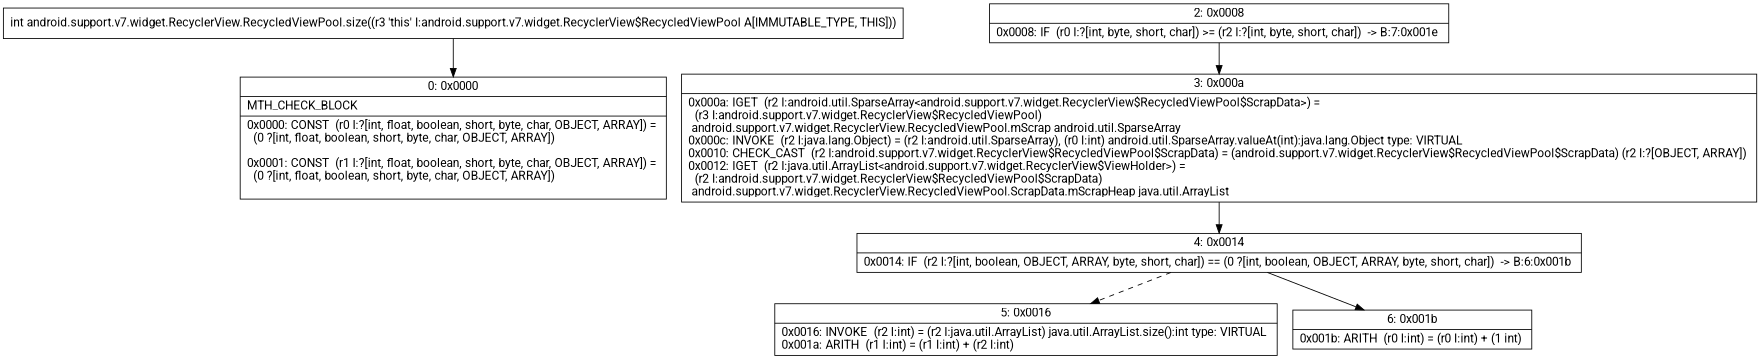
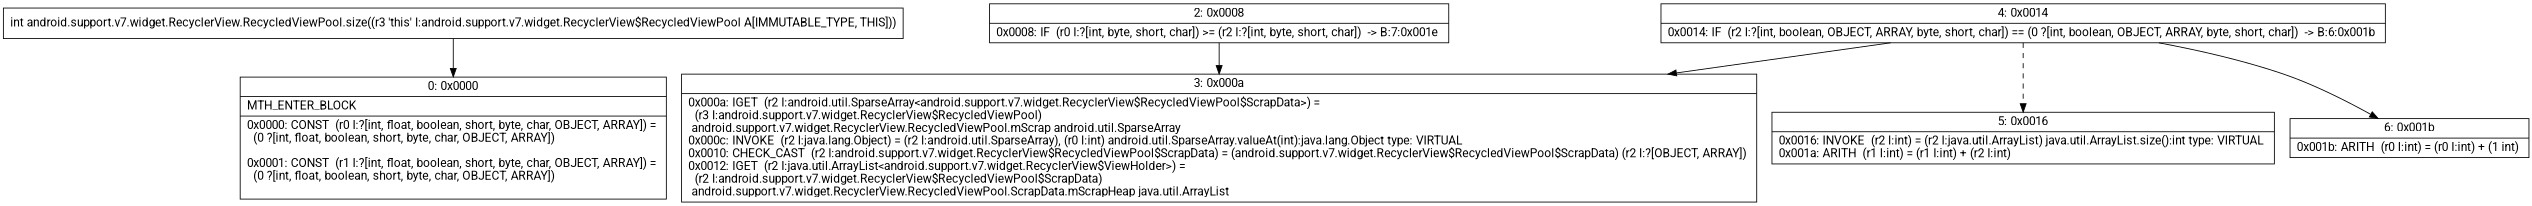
node "0: 0x0000": text "MTH_CHECK_BLOCK" -> "MTH_ENTER_BLOCK"
edge "3: 0x000a" -> "4: 0x0014": reversed
